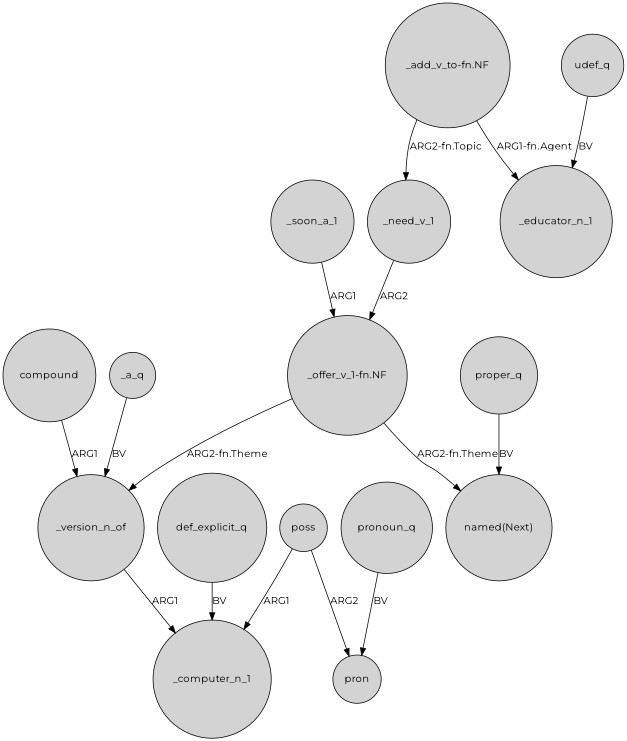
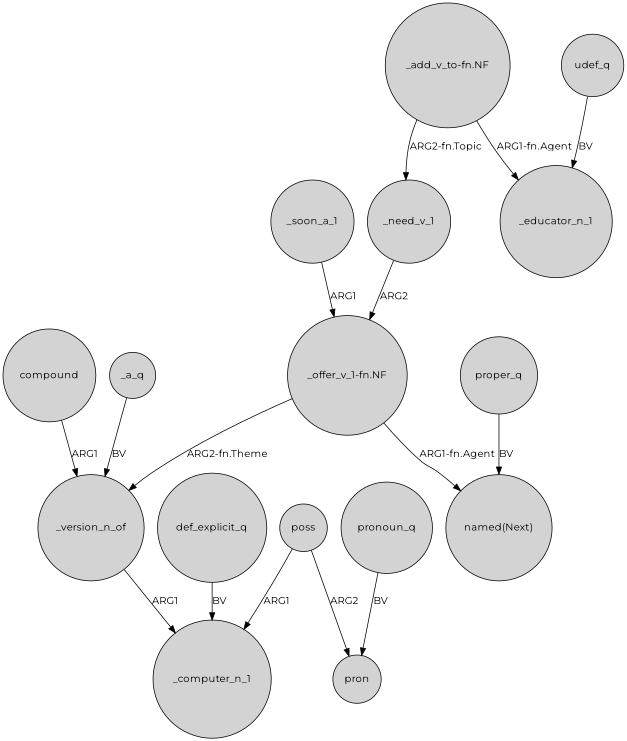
edge "_offer_v_1-fn.NF" -> "named(Next)": label "ARG2-fn.Theme" -> "ARG1-fn.Agent"
